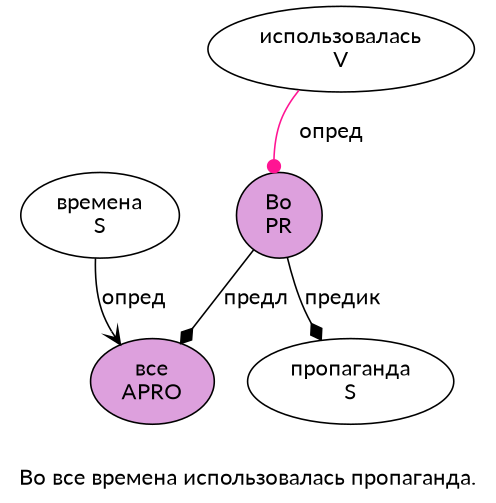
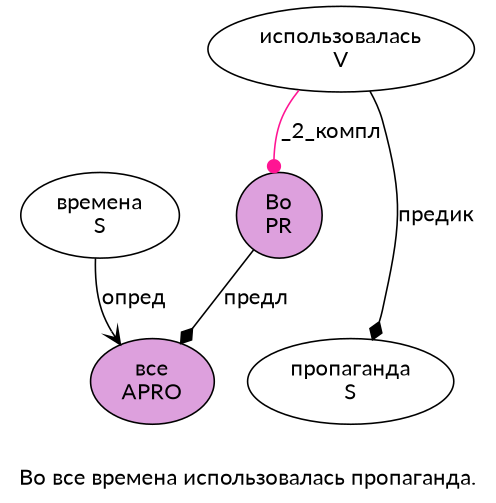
edge "использовалась V" -> "Во PR": label "опред" -> "_2_компл"
edge "Во PR" -> "пропаганда S": now "использовалась V" -> "пропаганда S"
